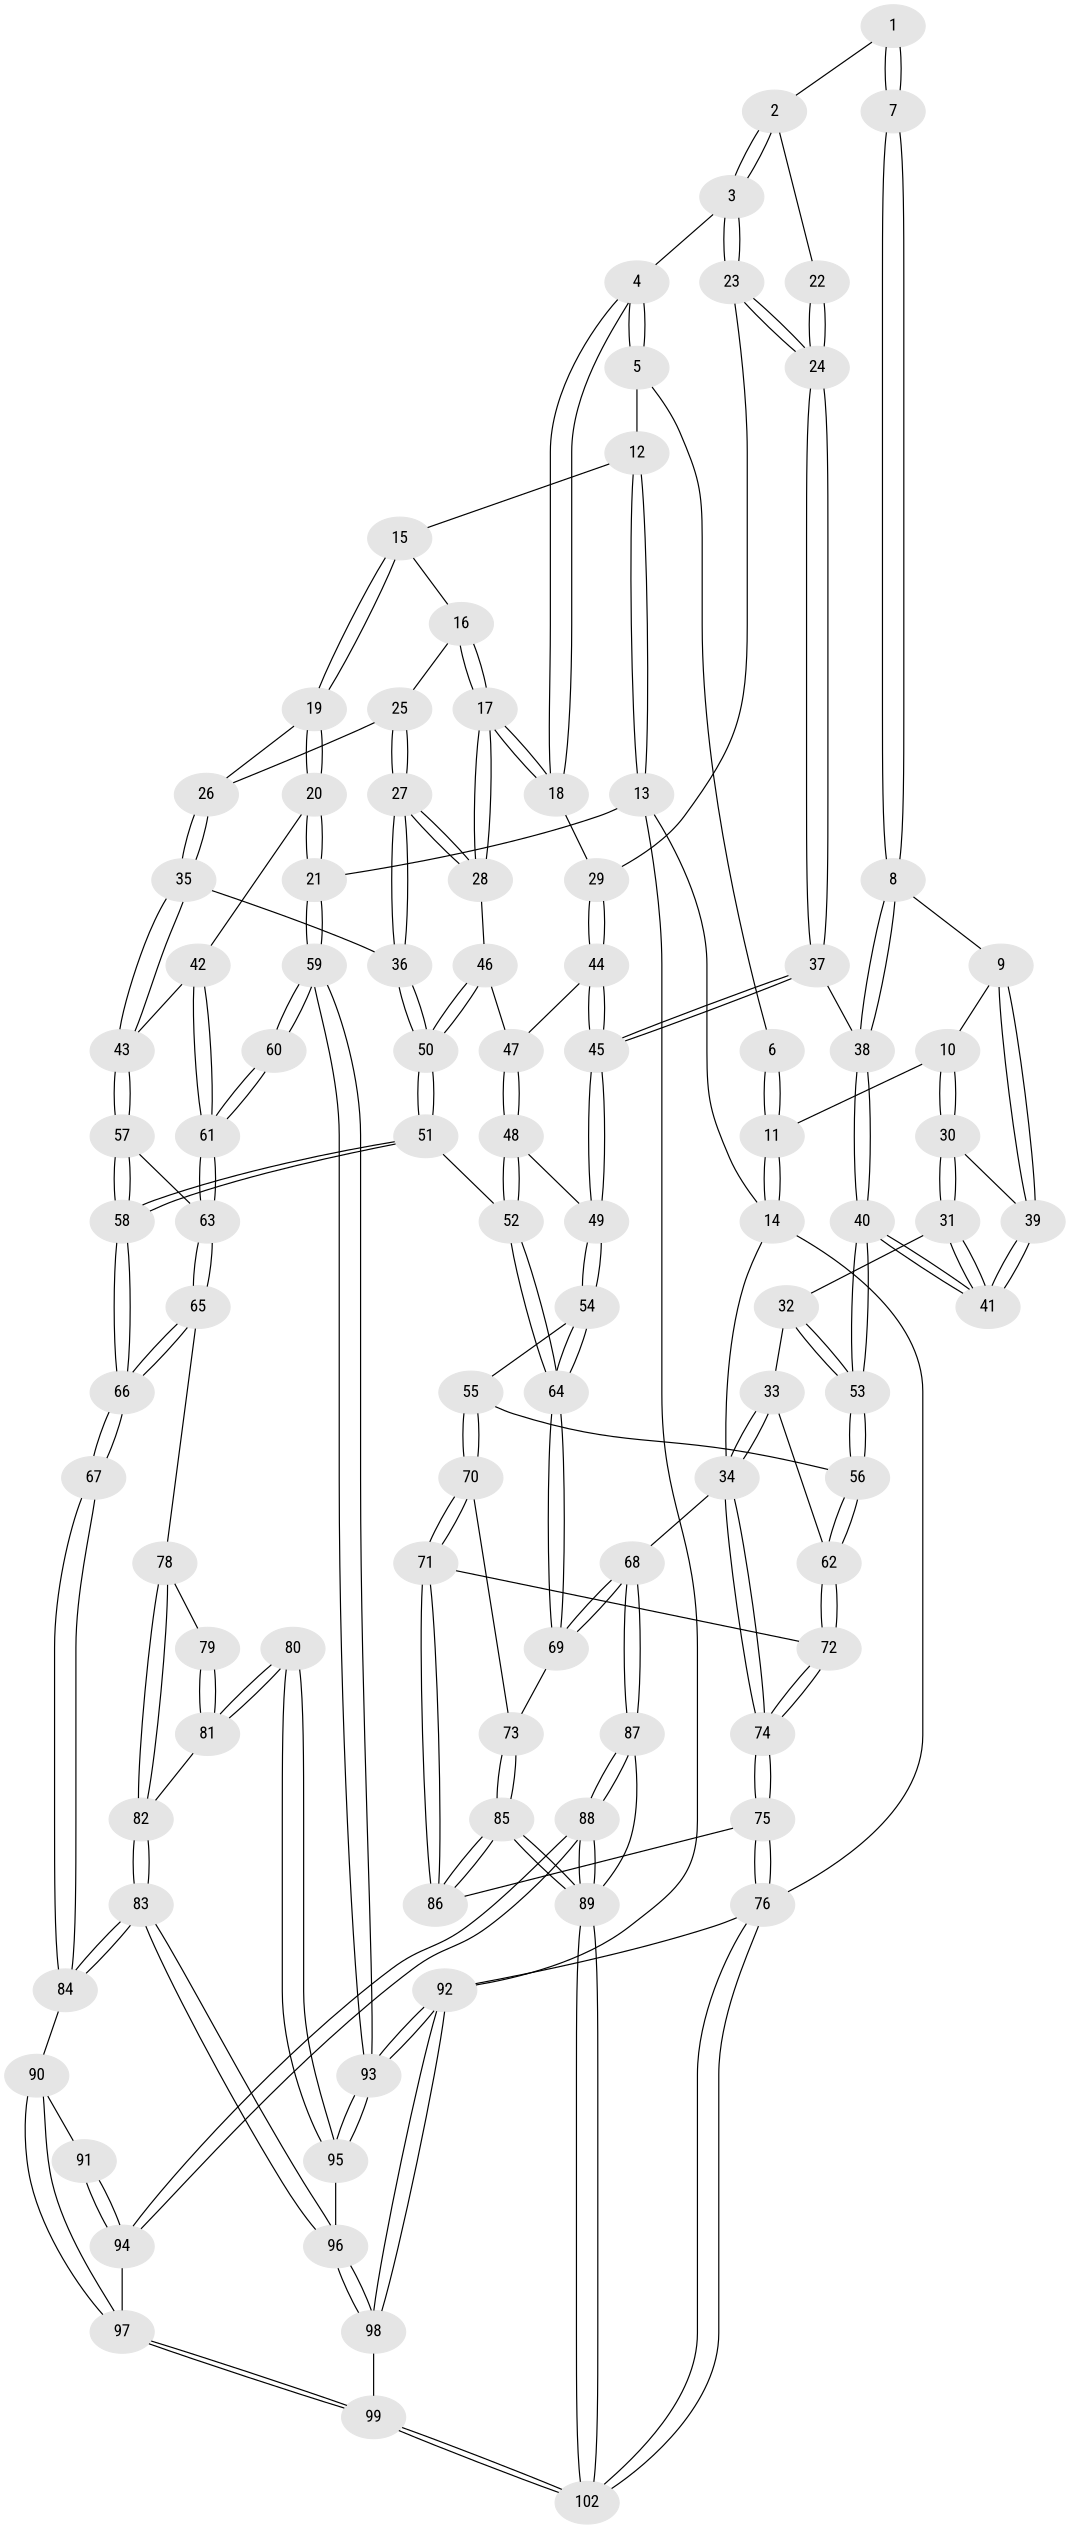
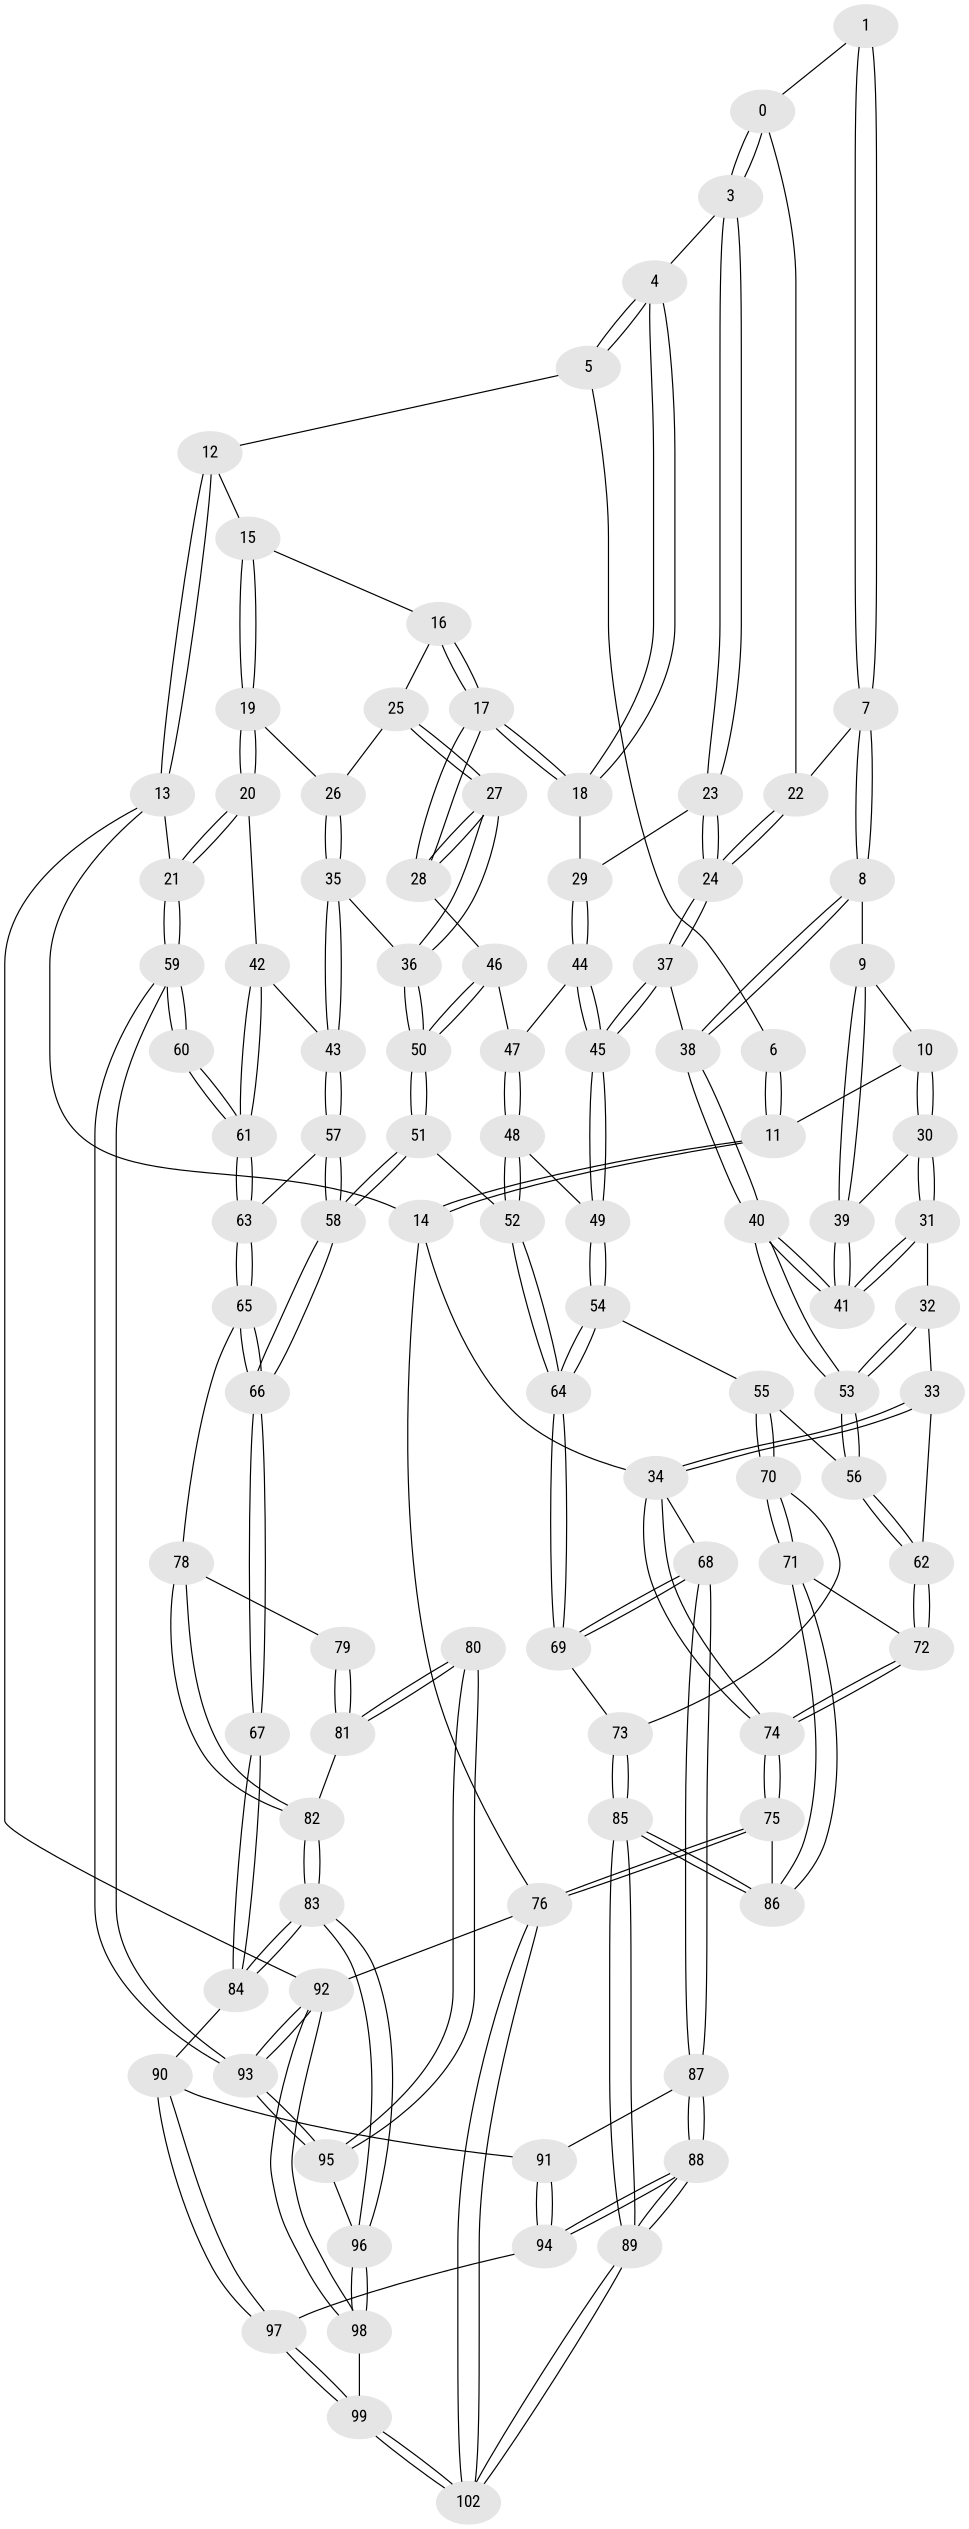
node "2": label "2" -> "0"
edge "7" -- "22": added
edge "87" -- "89": now "87" -- "91"
